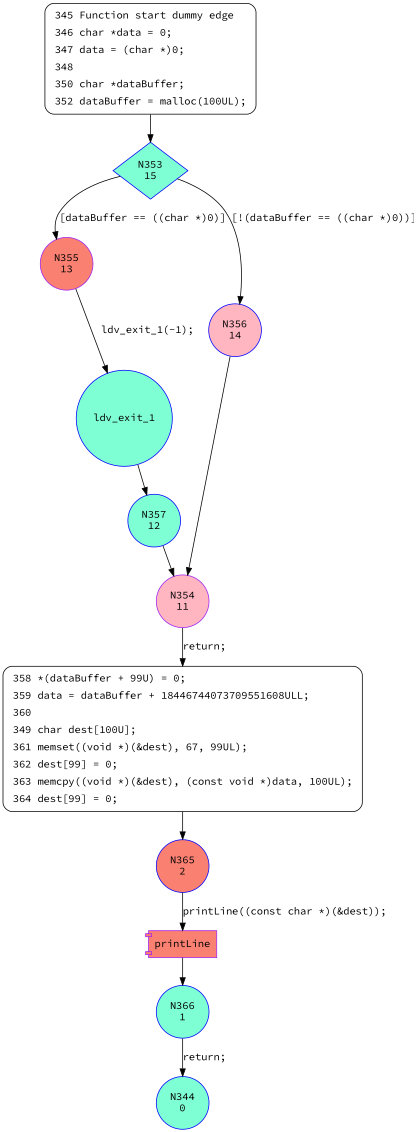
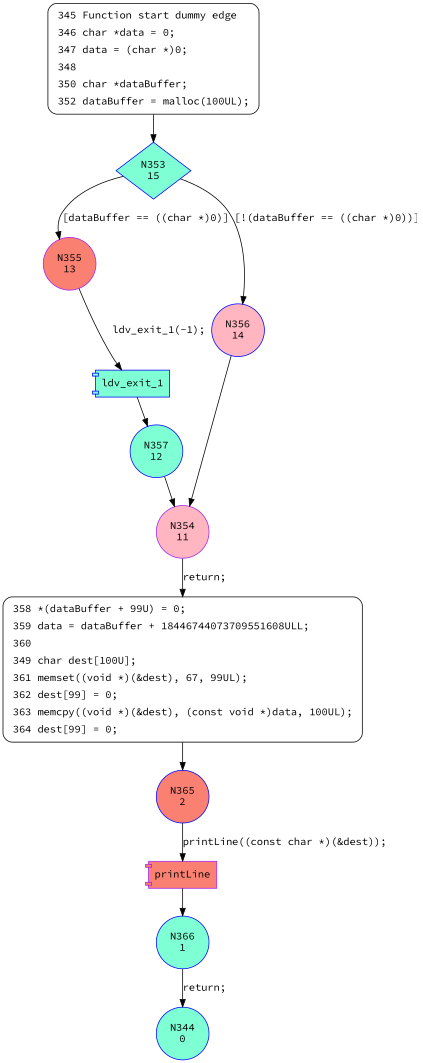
node "ldv_exit_1": shape circle -> component
